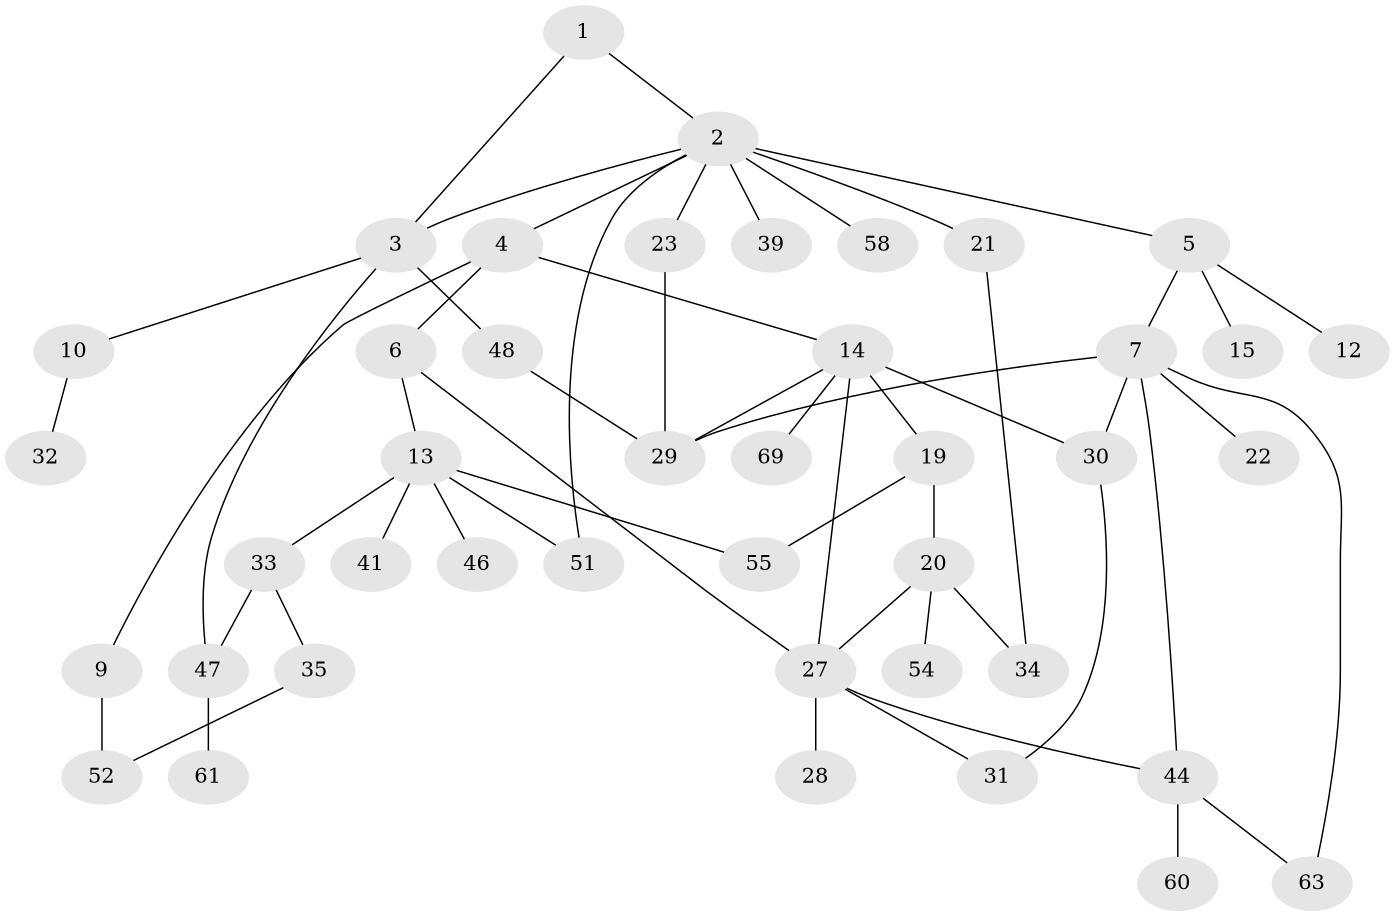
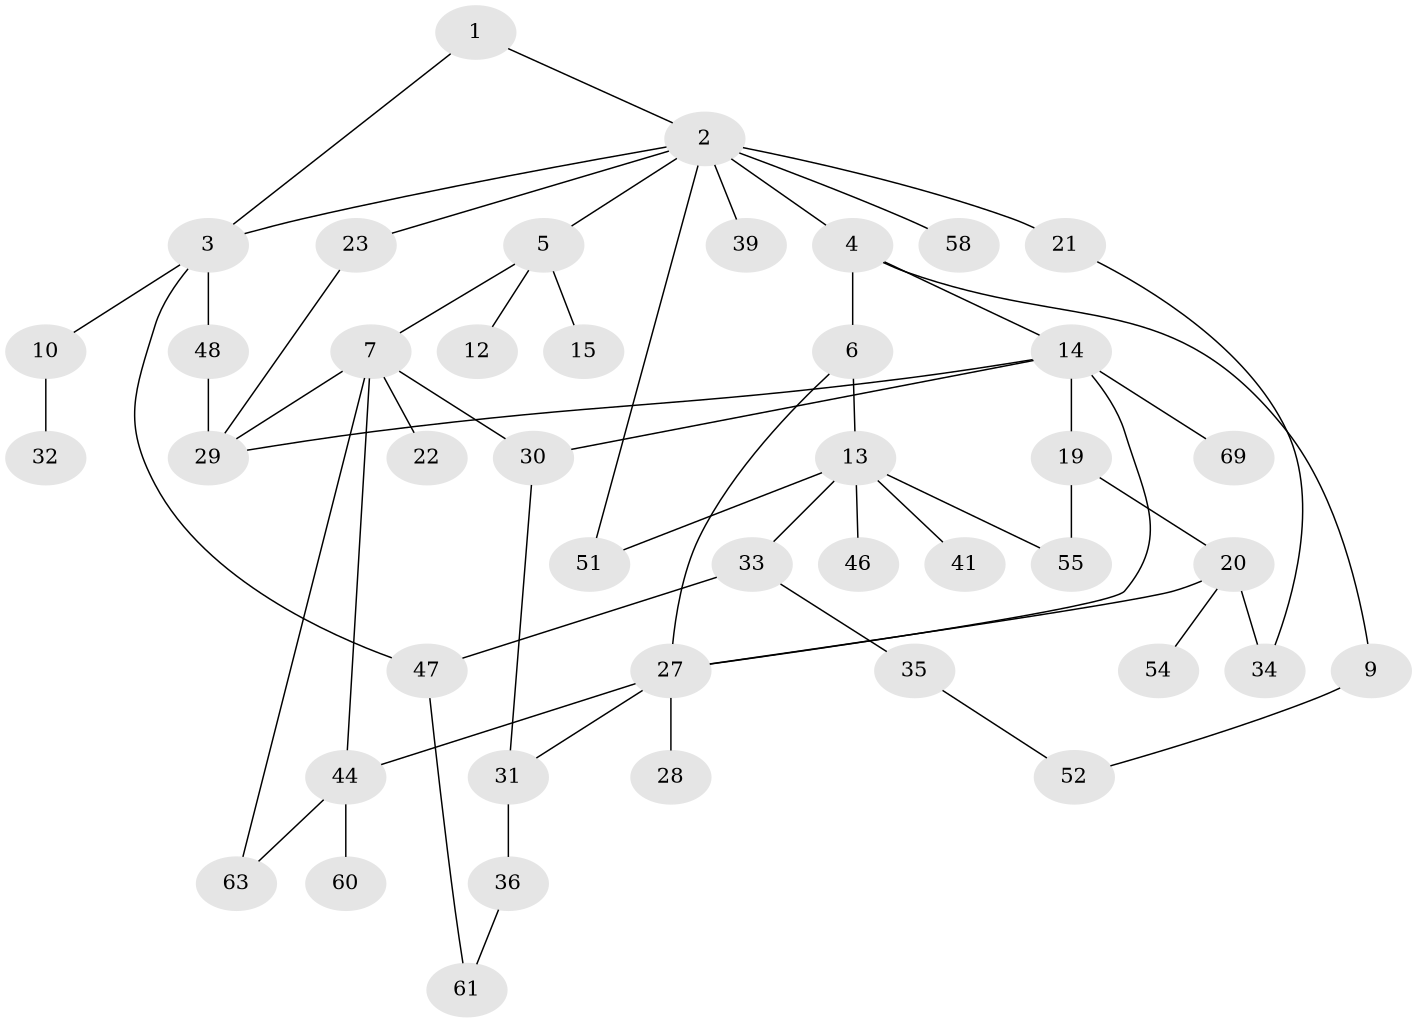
node "36": added
